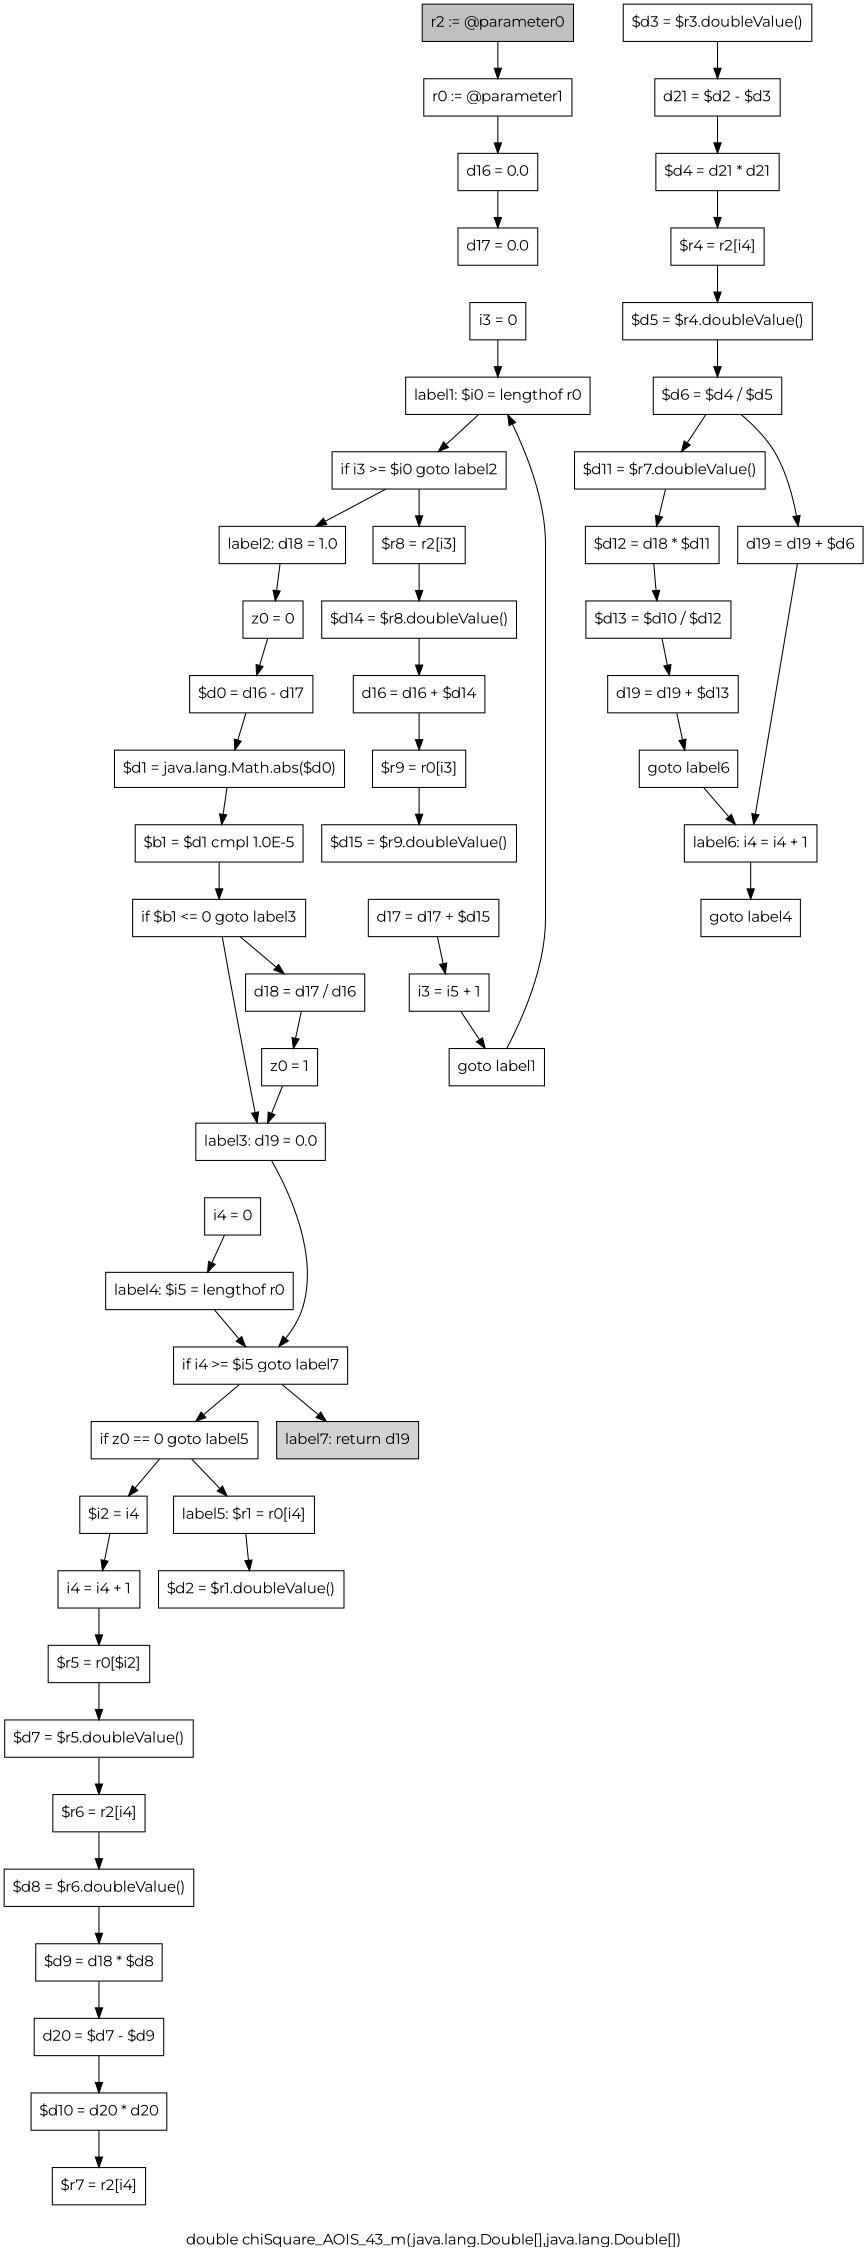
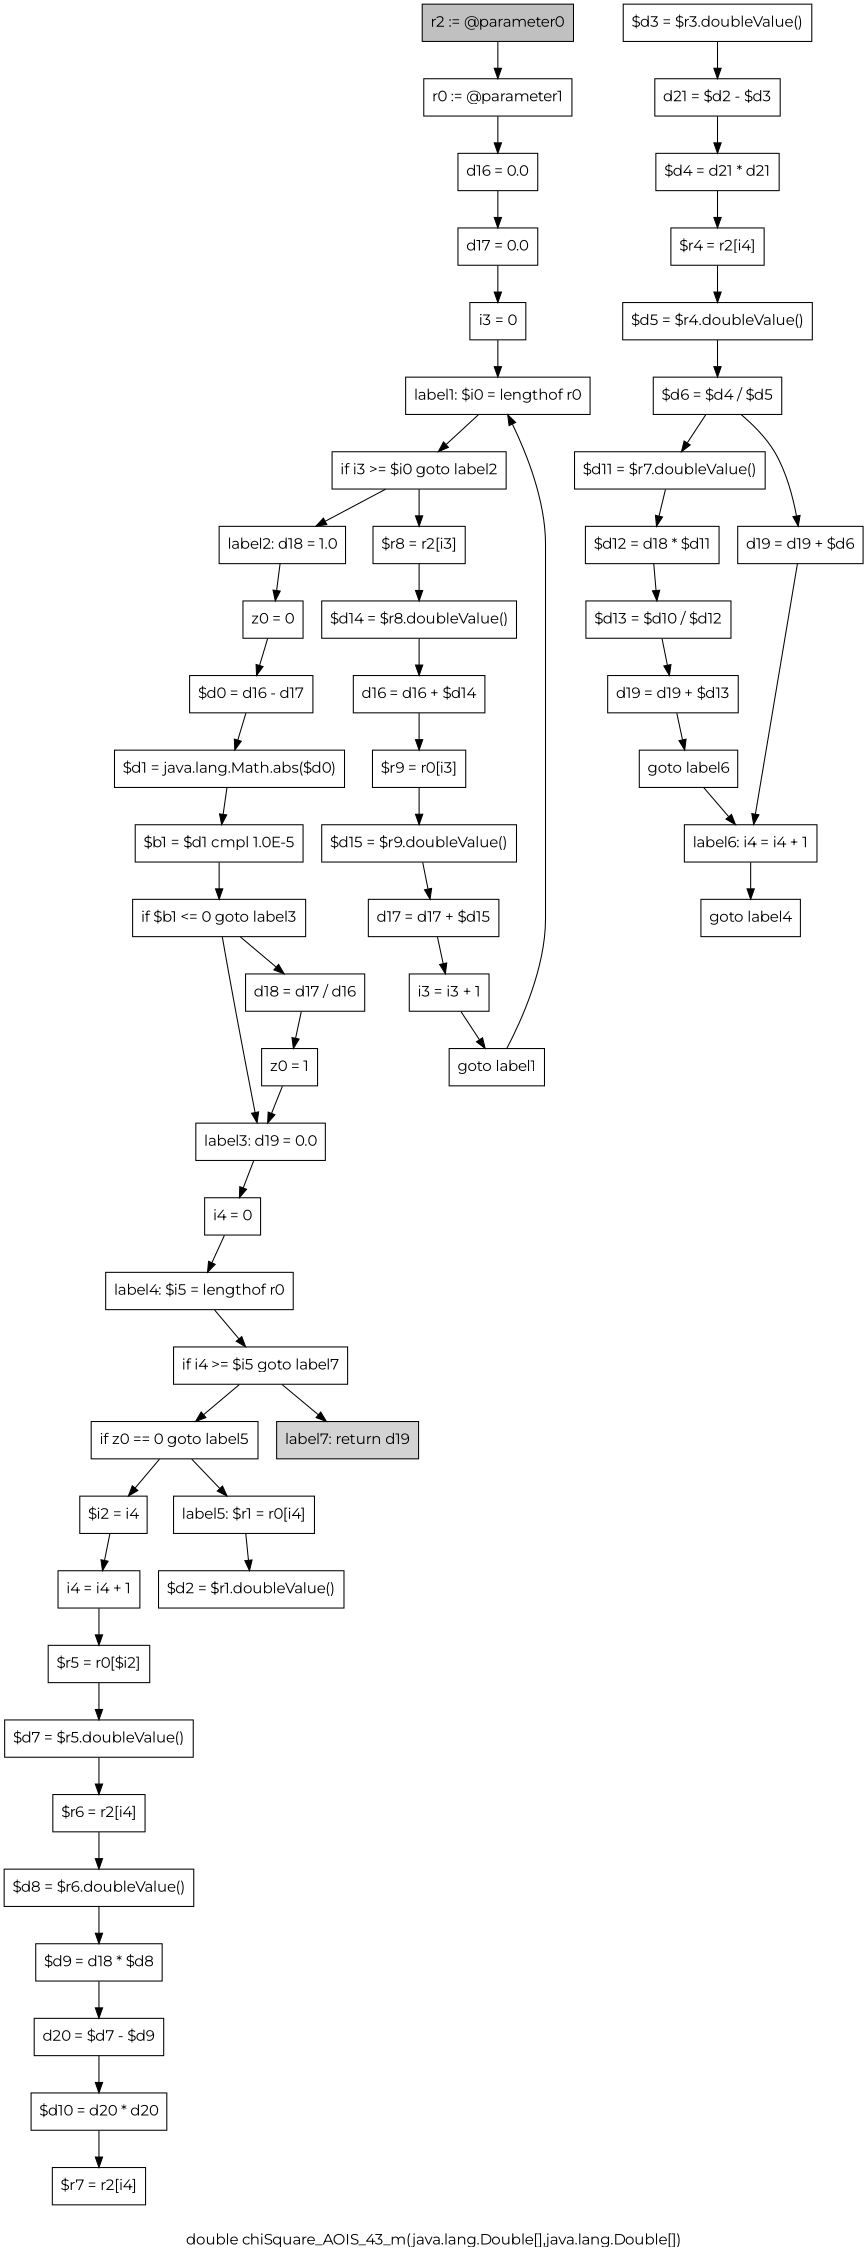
edge "d17 = 0.0" -> "i3 = 0": added
edge "$d15 = $r9.doubleValue()" -> "d17 = d17 + $d15": added
node "i3 = i5 + 1": label "i3 = i5 + 1" -> "i3 = i3 + 1"
edge "label3: d19 = 0.0" -> "if i4 >= $i5 goto label7": now "label3: d19 = 0.0" -> "i4 = 0"
